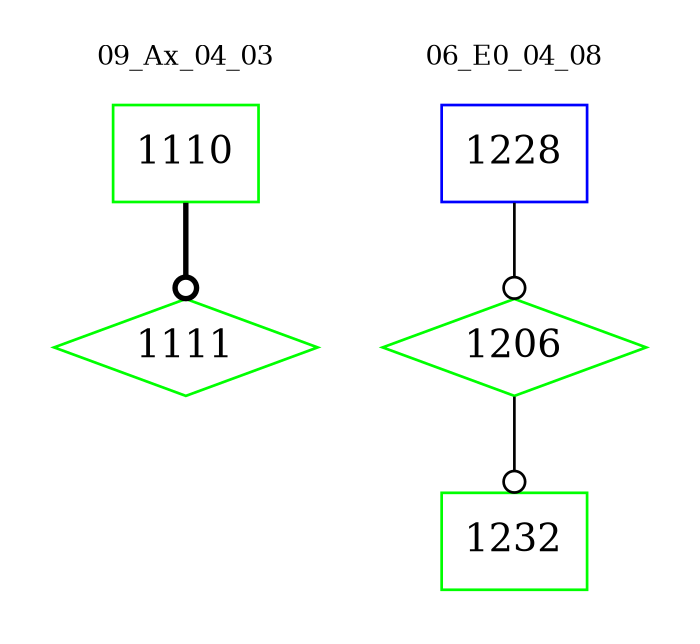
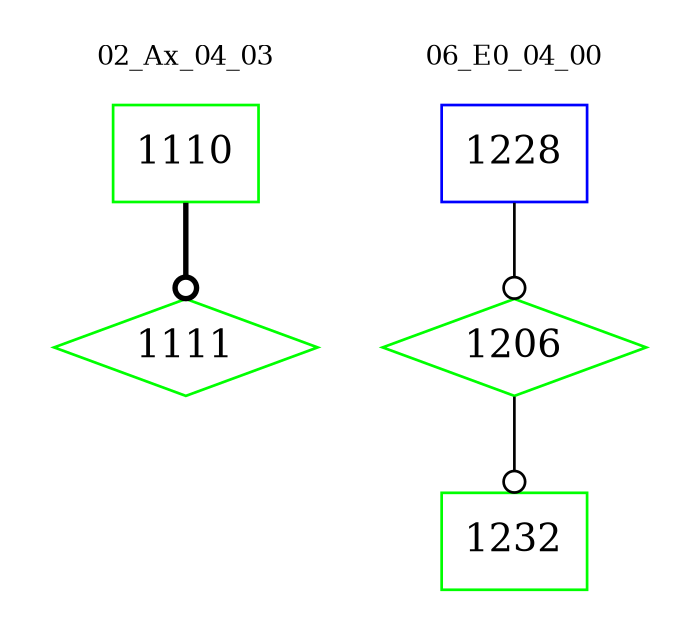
cluster "09_Ax_04_03": label "09_Ax_04_03" -> "02_Ax_04_03"
cluster "06_E0_04_08": label "06_E0_04_08" -> "06_E0_04_00"
